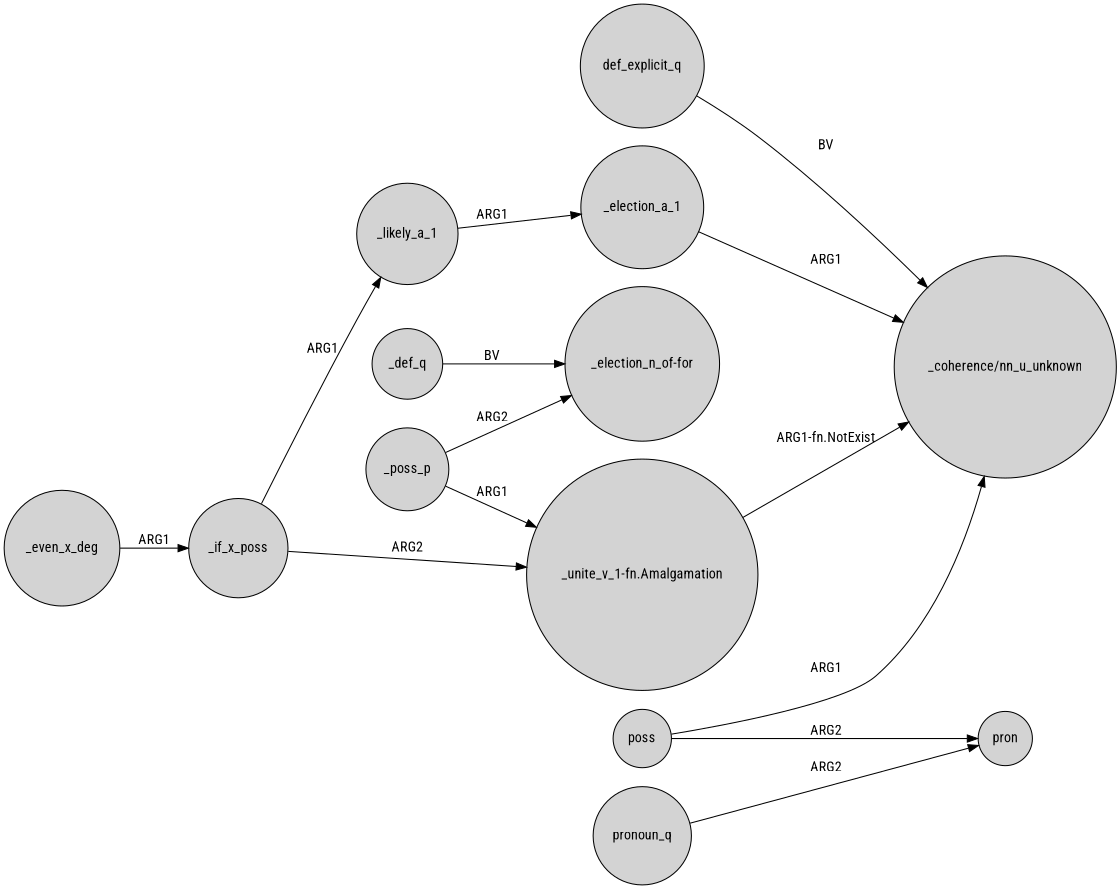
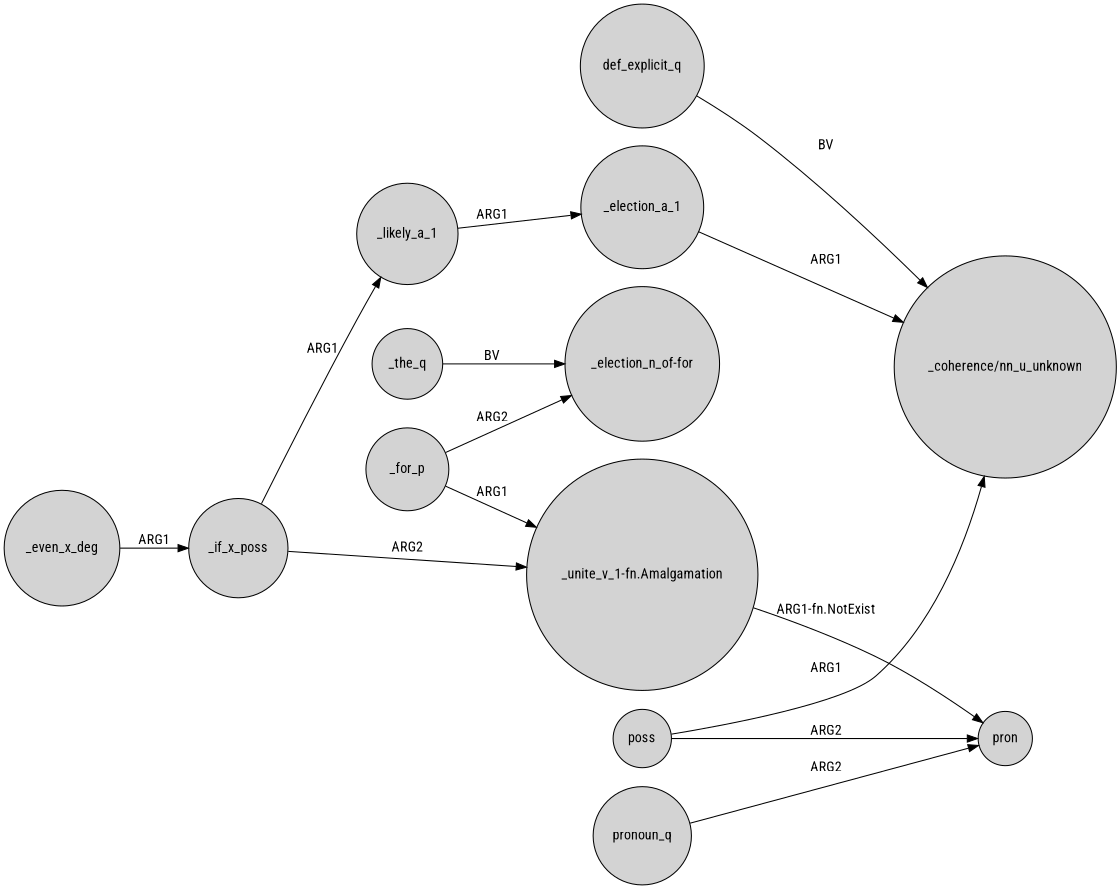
node "_def_q": label "_def_q" -> "_the_q"
node "_poss_p": label "_poss_p" -> "_for_p"
edge "_unite_v_1-fn.Amalgamation" -> "_coherence/nn_u_unknown": now "_unite_v_1-fn.Amalgamation" -> "pron"
